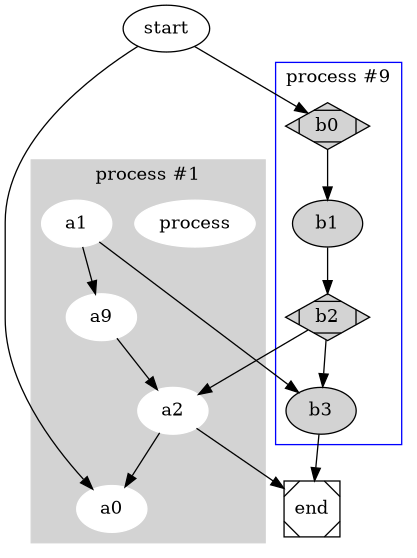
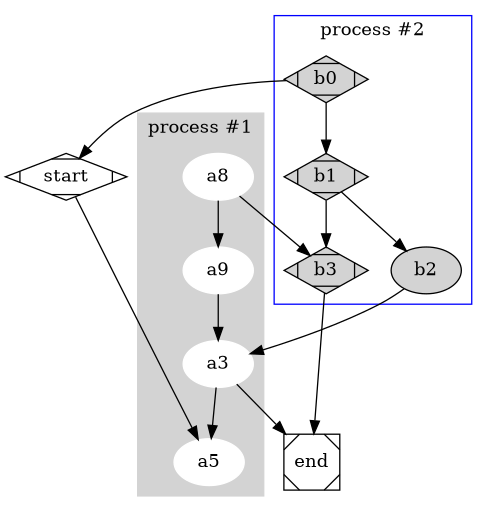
node "start": shape ellipse -> Mdiamond
edge "start" -> "b0": reversed
cluster "process #9": label "process #9" -> "process #2"
node "a1": label "a1" -> "a8"
node "process": removed
node "b1": shape ellipse -> Mdiamond
node "b2": shape Mdiamond -> ellipse
edge "b2" -> "b3": now "b1" -> "b3"
node "a2": label "a2" -> "a3"
node "b3": shape ellipse -> Mdiamond
node "a0": label "a0" -> "a5"
